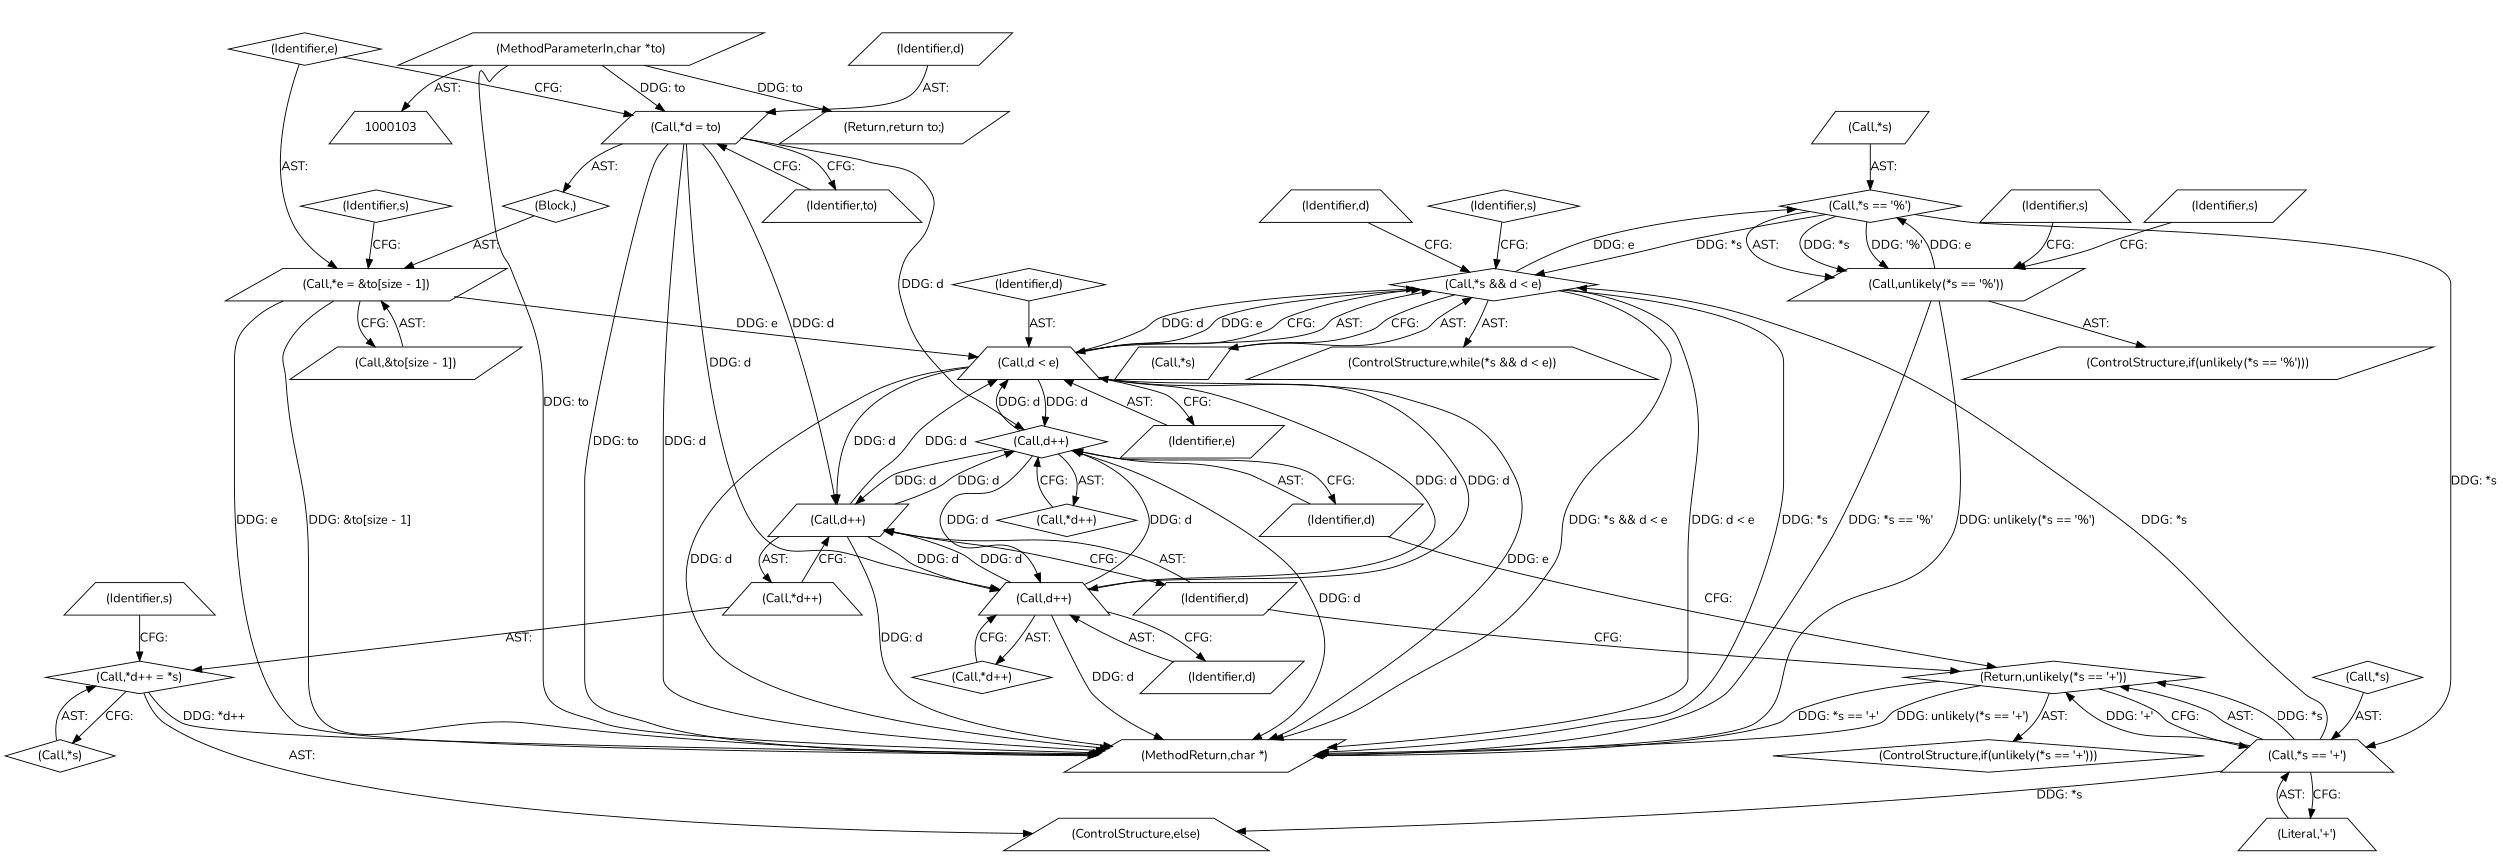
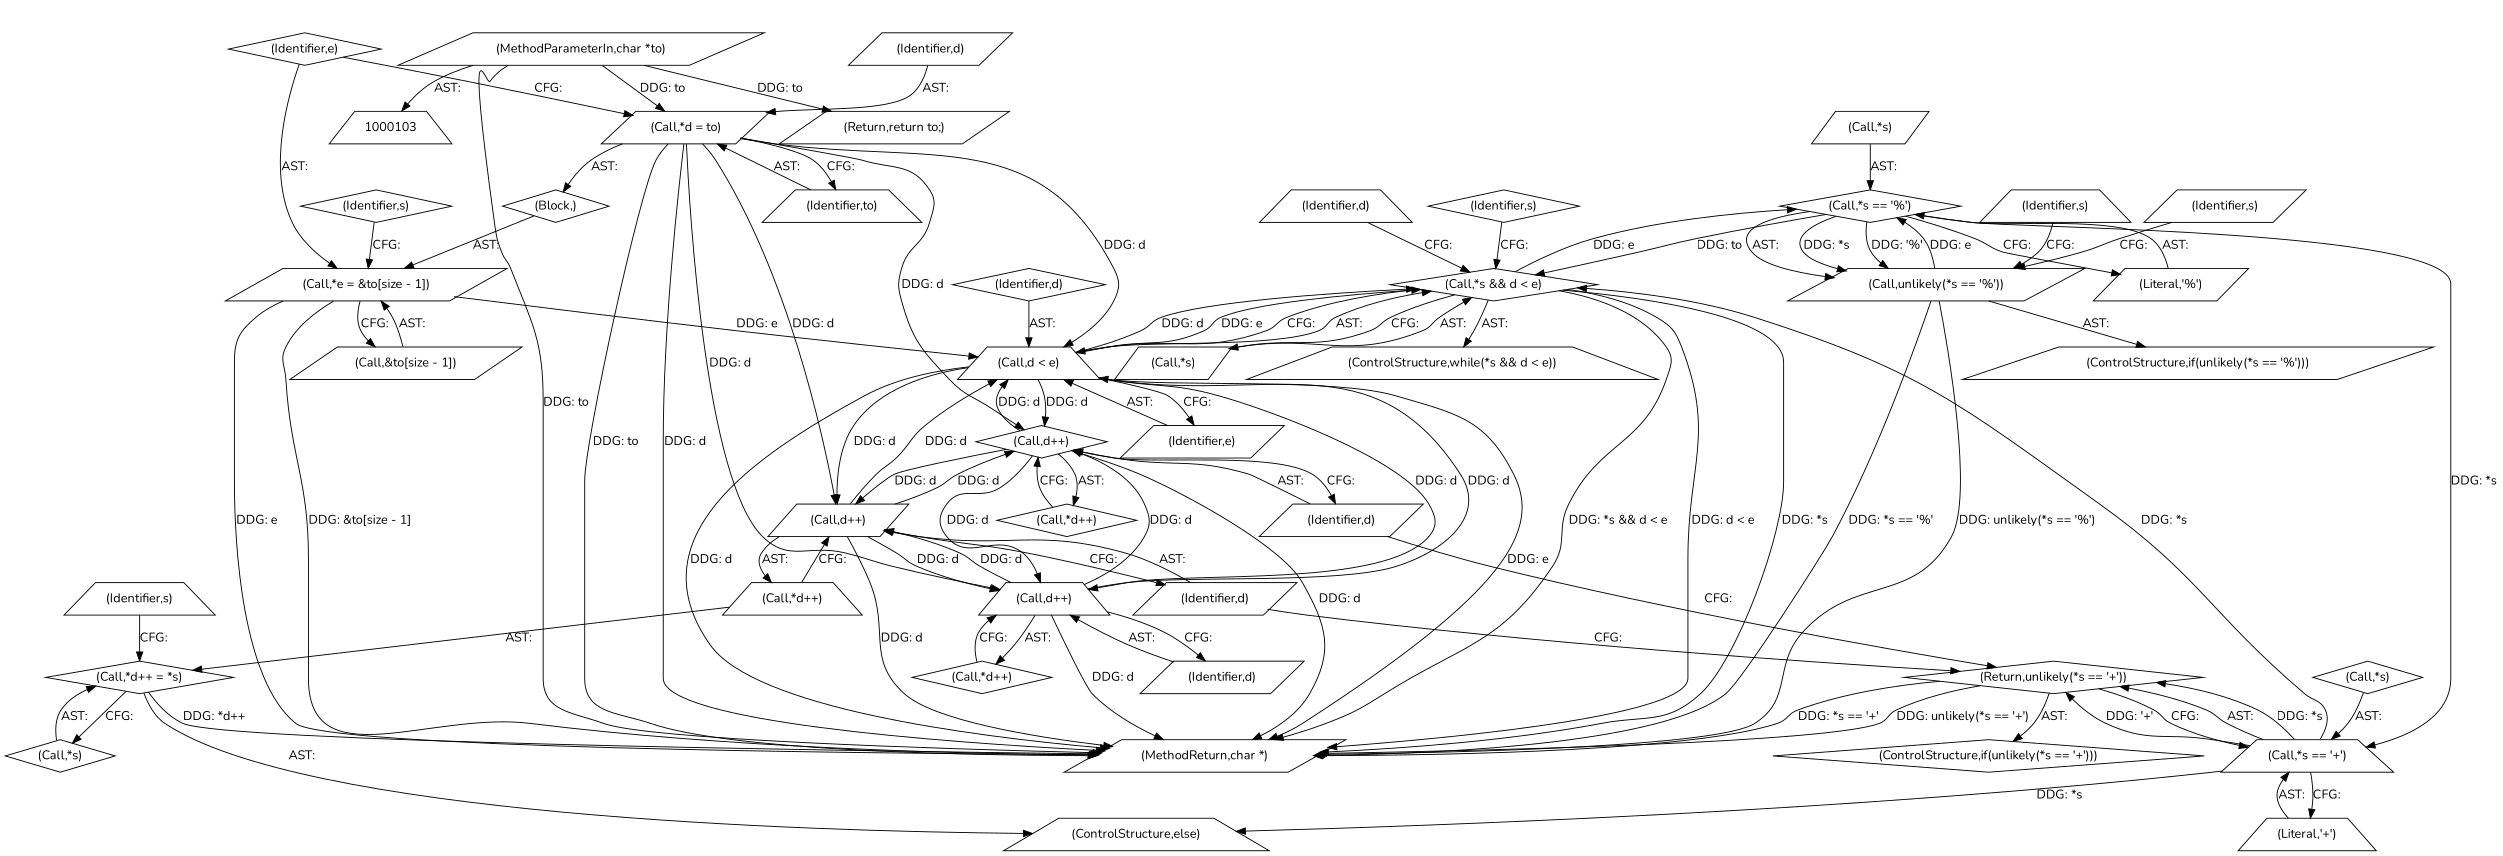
edge "(Call,*d = to)" -> "(Call,d < e)": added, label "DDG: d"
edge "(Identifier,to)" -> "(Call,*d = to)": label "CFG: " -> "AST: "
edge "(Call,*s == '%')" -> "(Call,*s && d < e)": label "DDG: *s" -> "DDG: to"
node "(Literal,'%')": added
